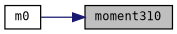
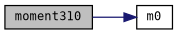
edge "m0" -> "moment310": reversed
